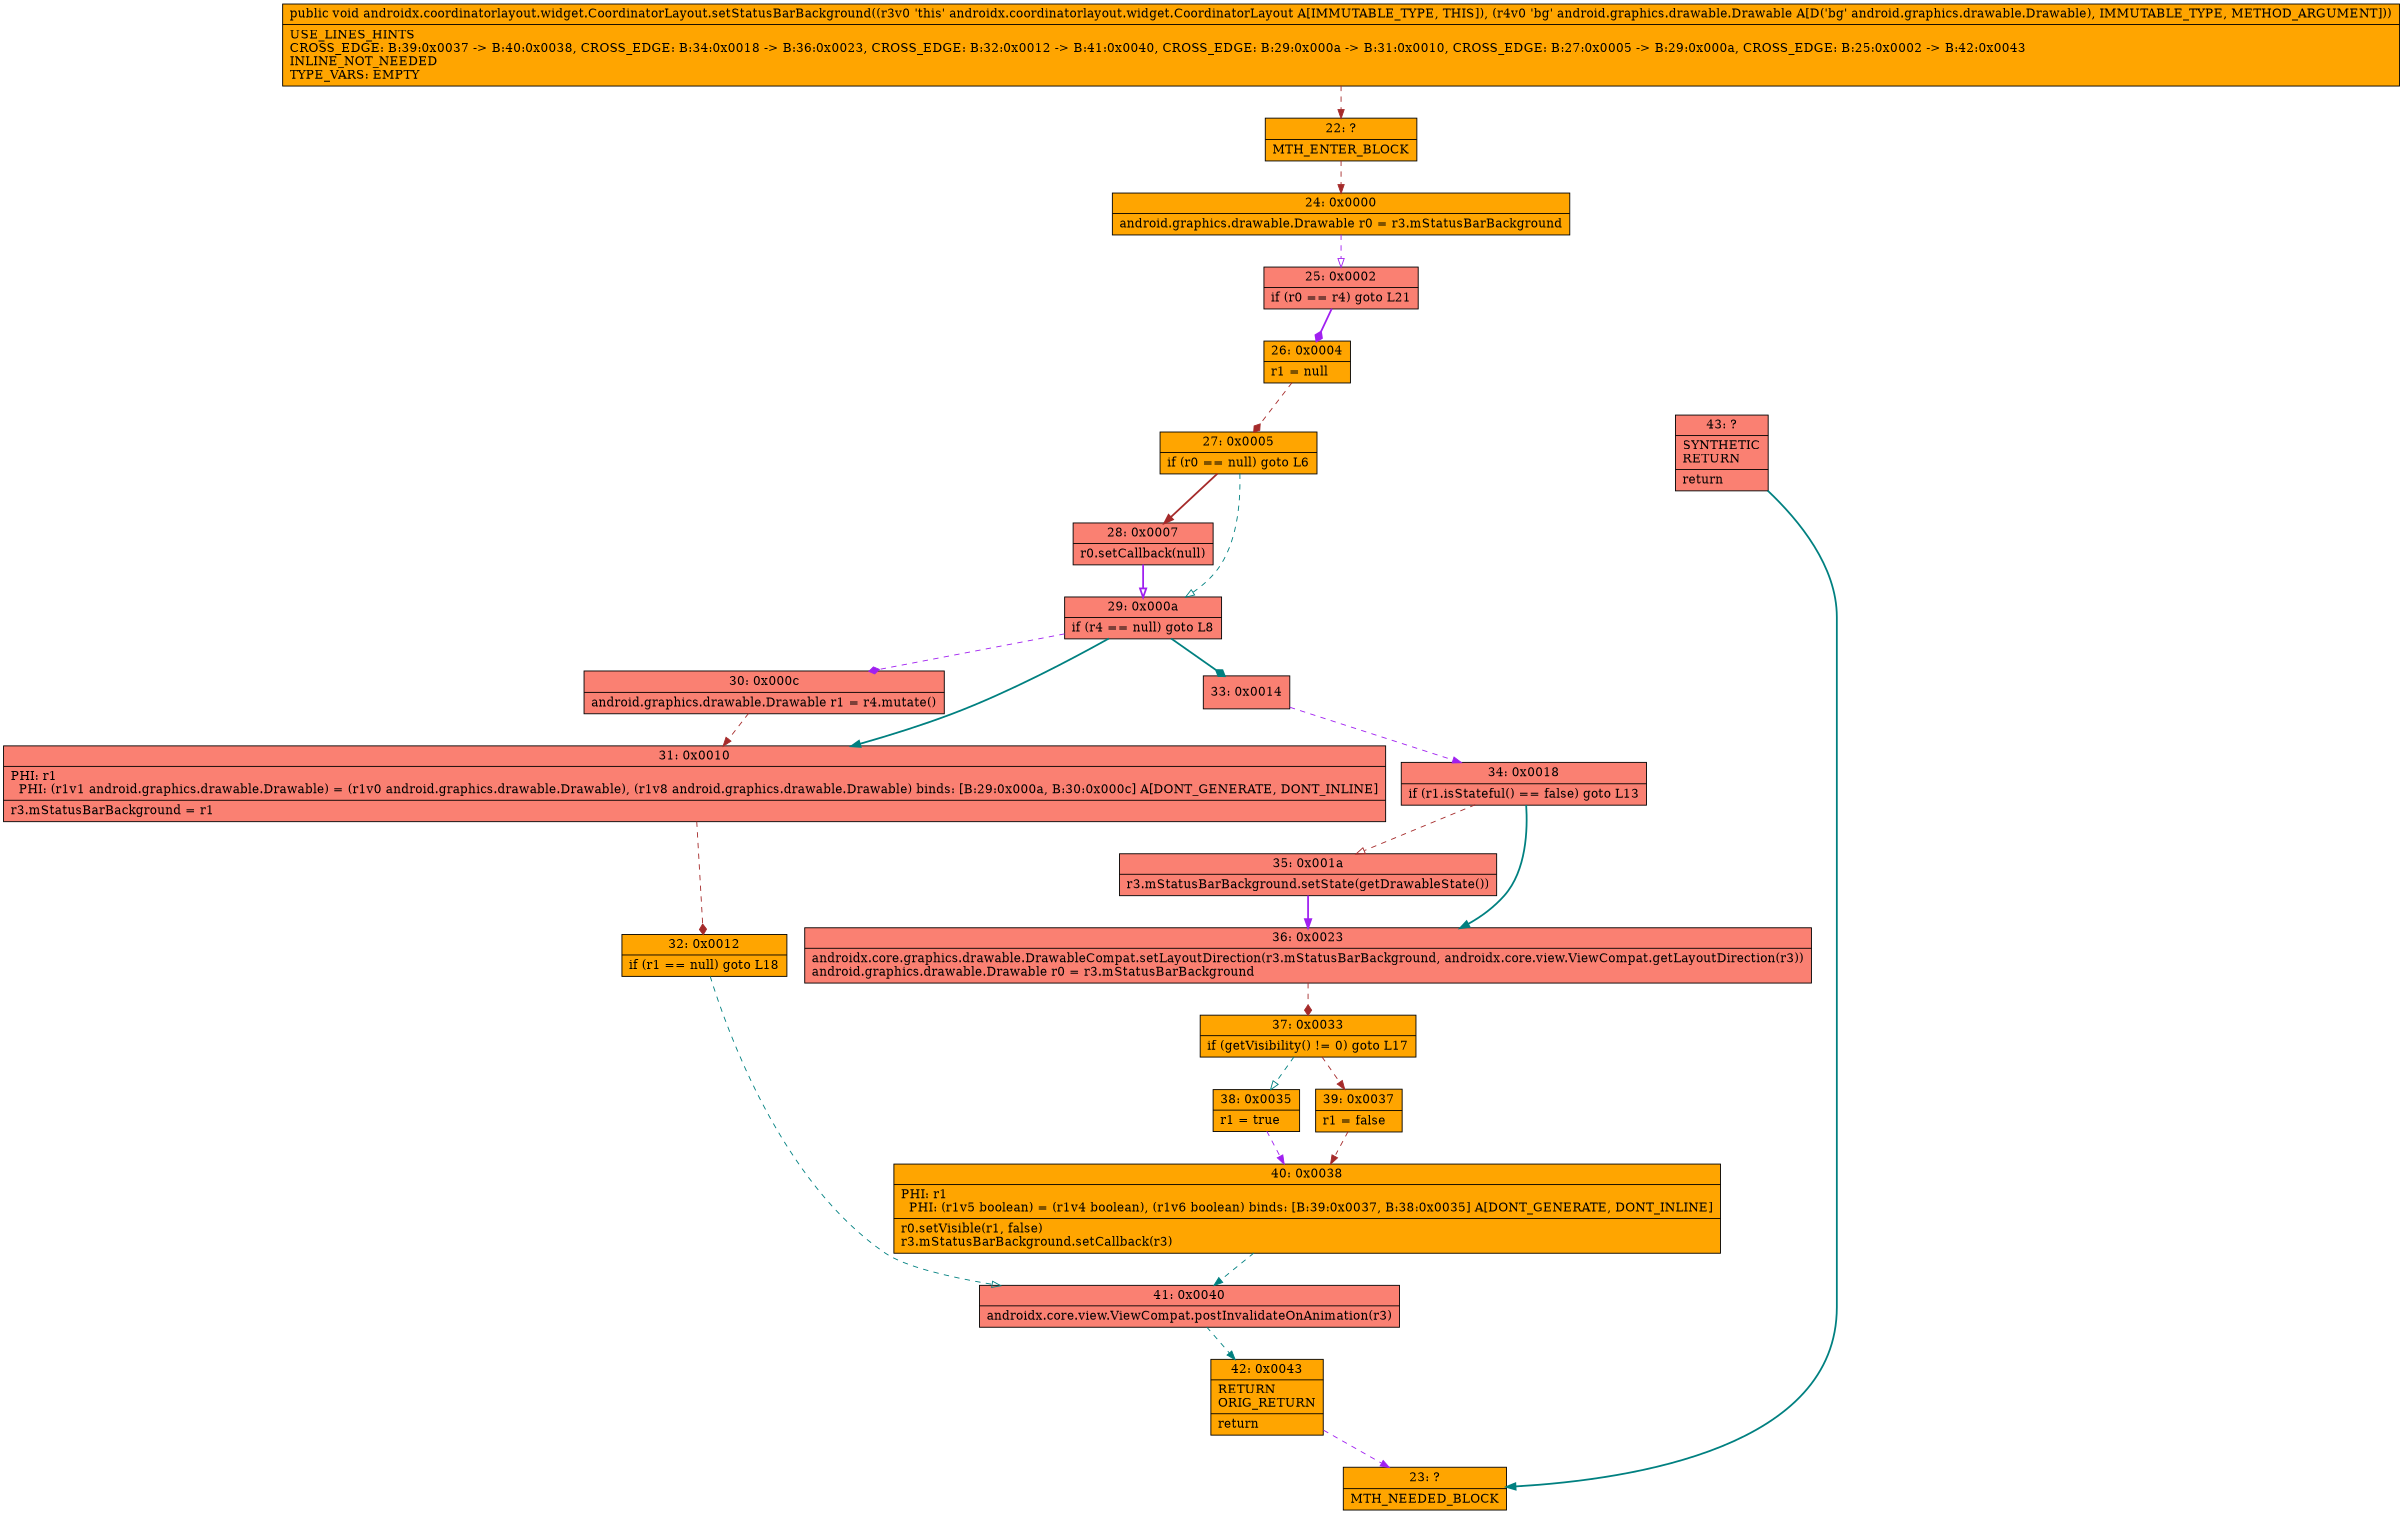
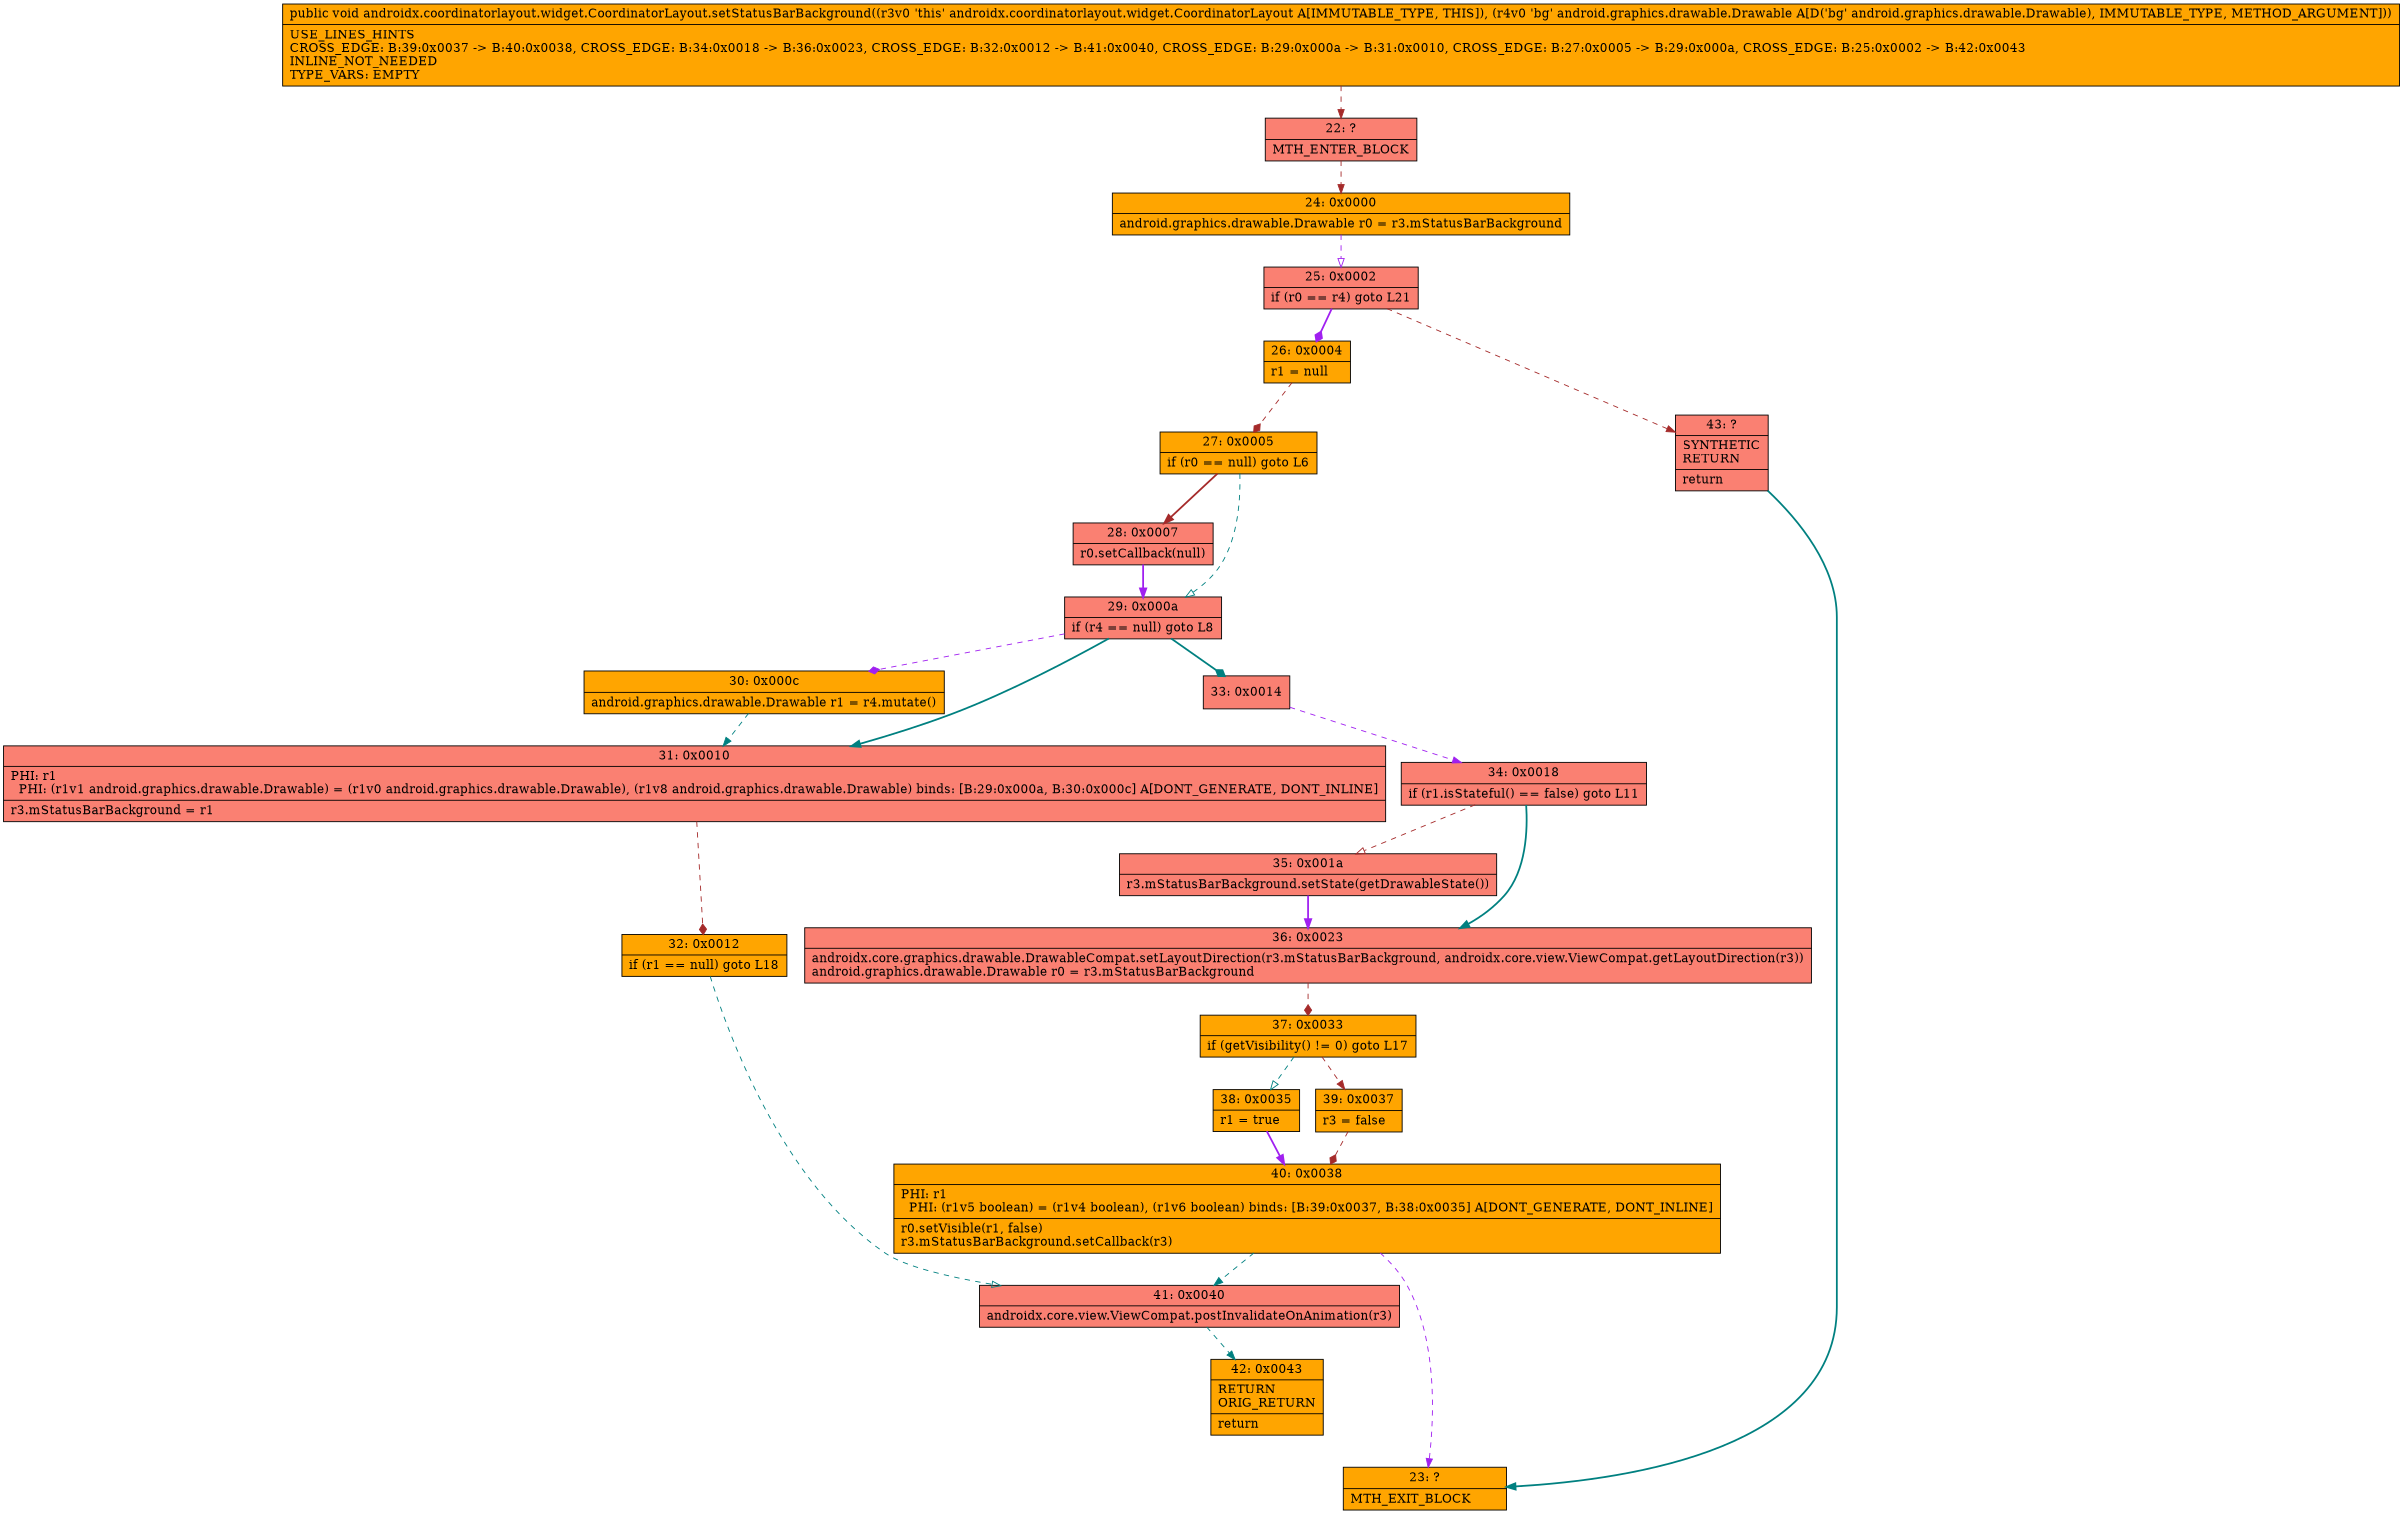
node "22: ?": fillcolor orange -> salmon
edge "25: 0x0002" -> "43: ?": added
edge "28: 0x0007" -> "29: 0x000a": arrowhead onormal -> normal
node "30: 0x000c": fillcolor salmon -> orange
edge "30: 0x000c" -> "31: 0x0010": color brown -> teal
node "34: 0x0018": text "if (r1.isStateful() == false) goto L13" -> "if (r1.isStateful() == false) goto L11"
node "39: 0x0037": text "r1 = false" -> "r3 = false"
edge "39: 0x0037" -> "40: 0x0038": arrowhead normal -> diamond
edge "38: 0x0035" -> "40: 0x0038": style dashed -> bold
edge "42: 0x0043" -> "23: ?": now "40: 0x0038" -> "23: ?"
node "23: ?": text "MTH_NEEDED_BLOCK" -> "MTH_EXIT_BLOCK"
